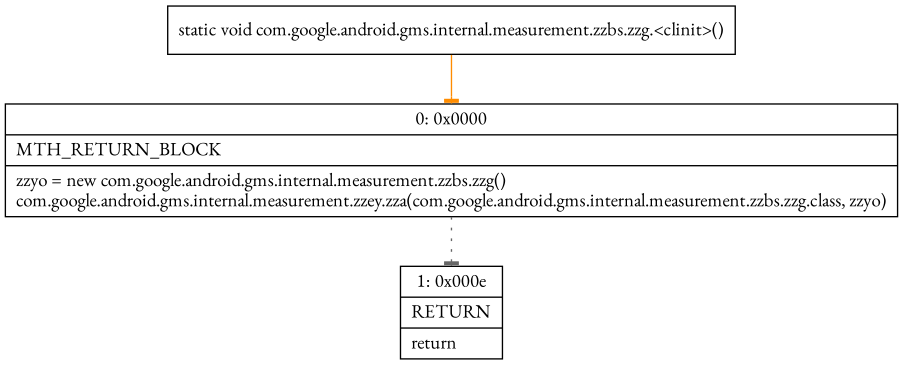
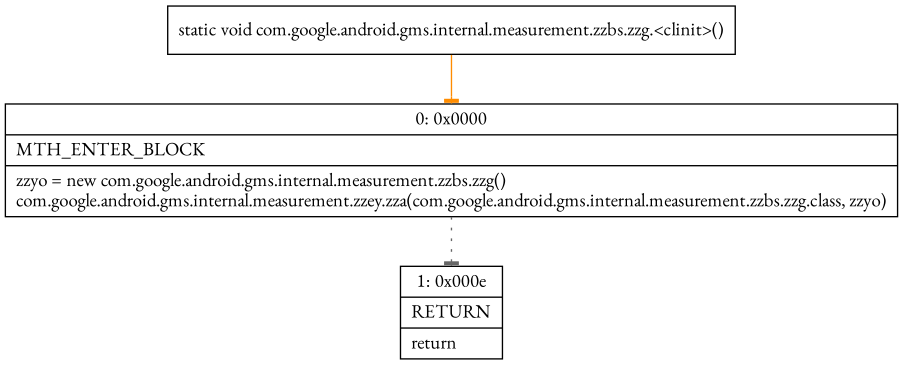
node "0: 0x0000": text "MTH_RETURN_BLOCK" -> "MTH_ENTER_BLOCK"
